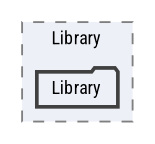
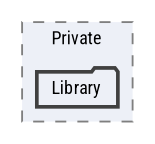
cluster "Library": label "Library" -> "Private"
